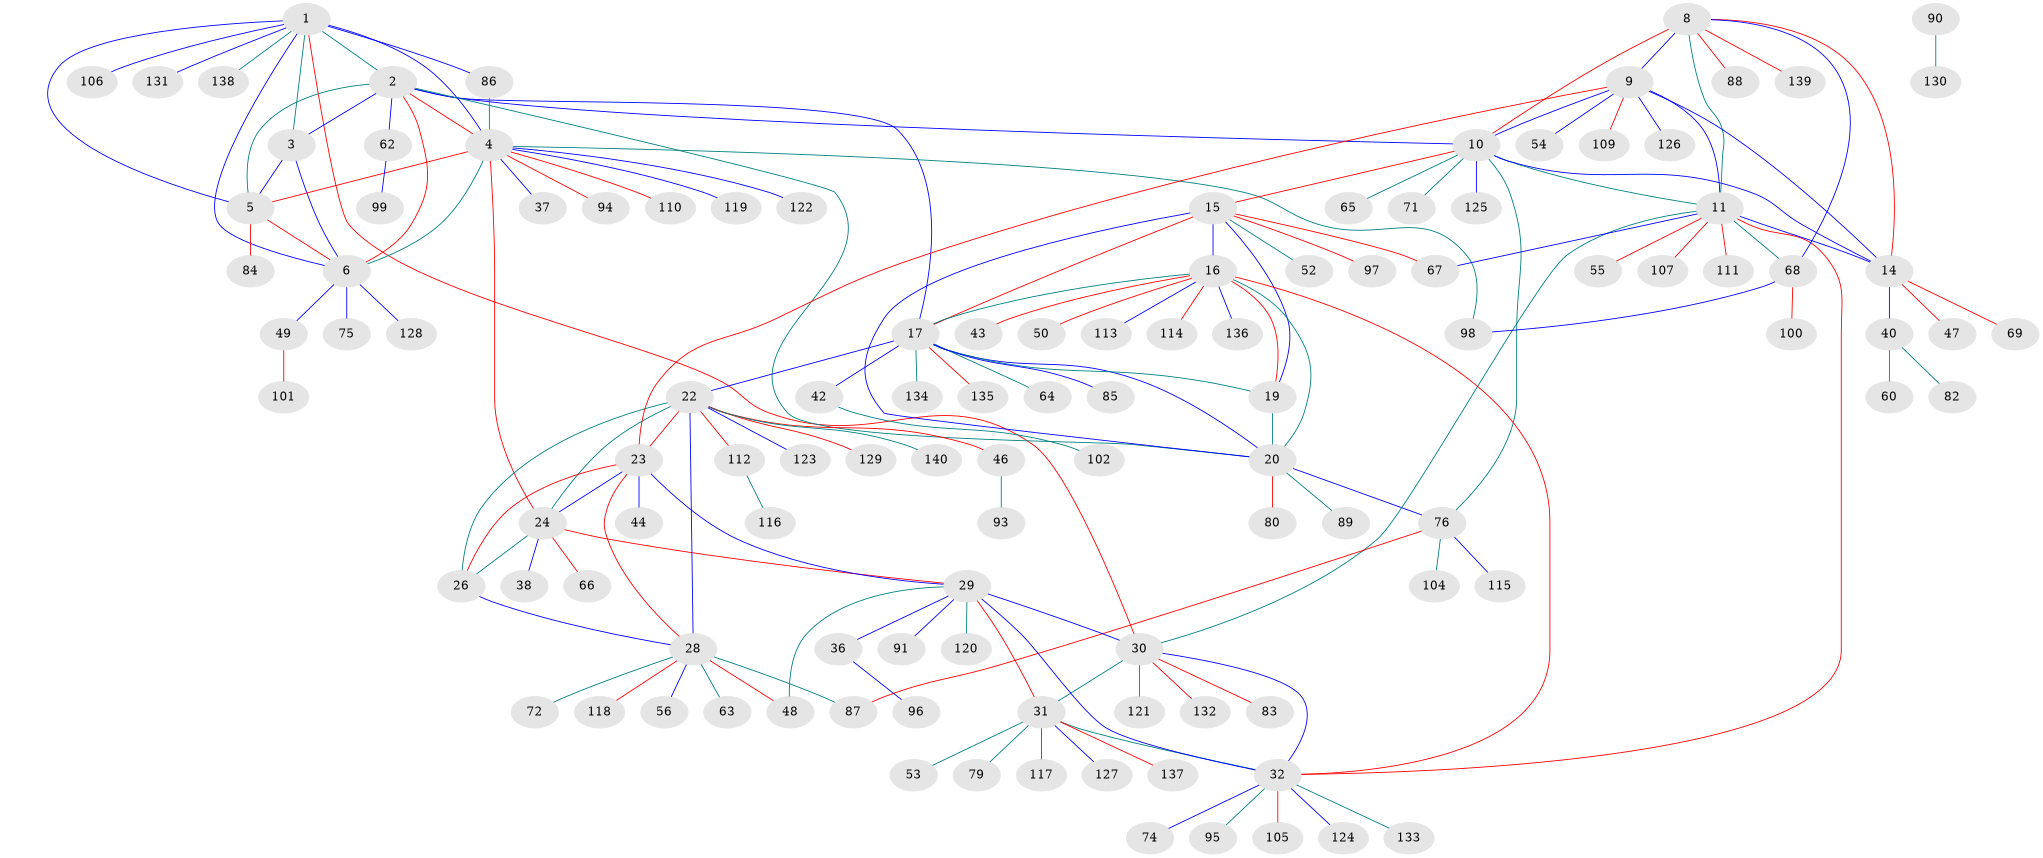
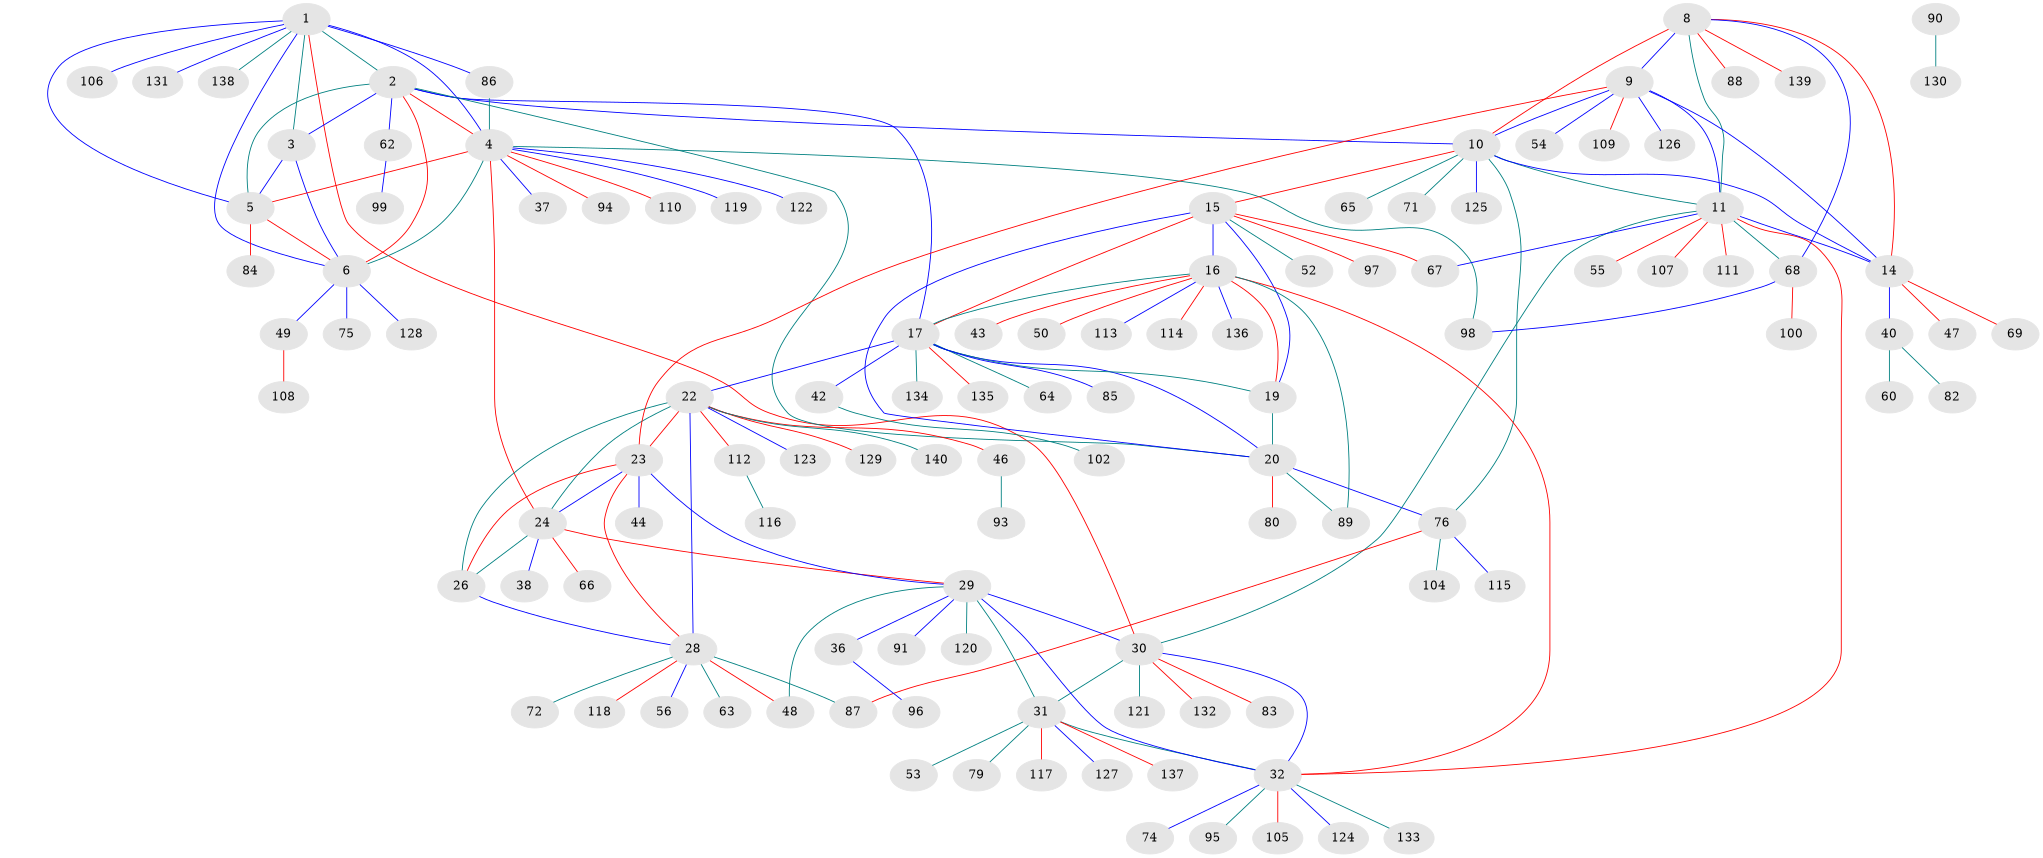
edge "16" -- "20": now "16" -- "89"
node "101": label "101" -> "108"
edge "29" -- "31": color red -> teal
